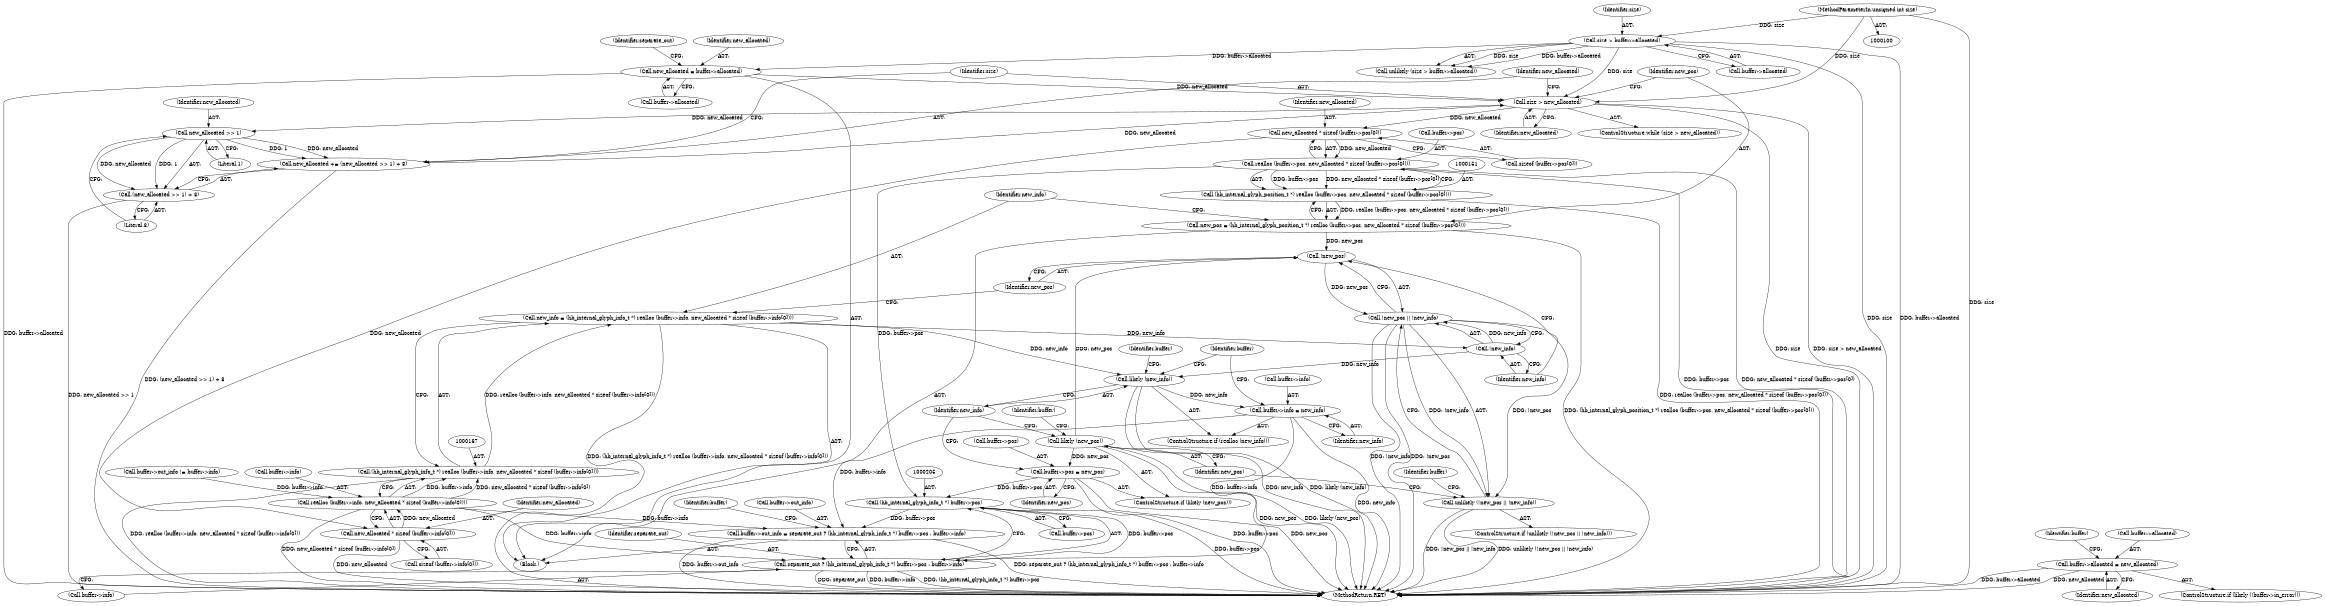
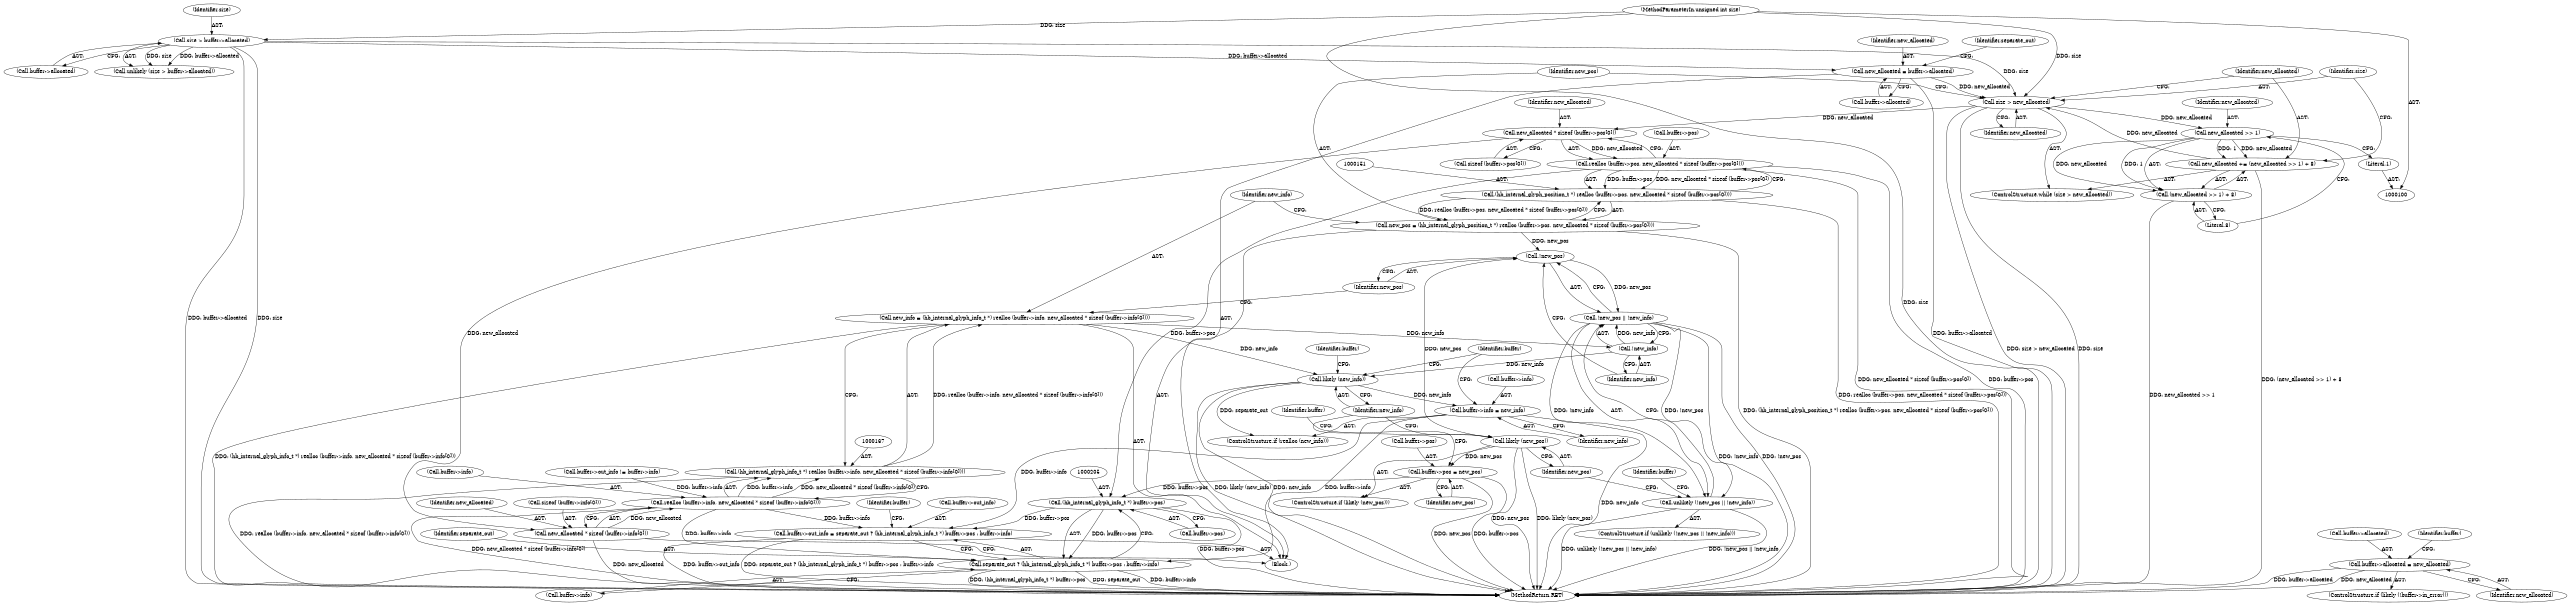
edge "(Literal,1)" -> "(Call,new_allocated >> 1)": now "(Literal,1)" -> "1000100"
edge "(Call,new_allocated += (new_allocated >> 1) + 8)" -> "(Call,(new_allocated >> 1) + 8)": label "CFG: " -> "AST: "
edge "(Call,new_allocated += (new_allocated >> 1) + 8)" -> "(ControlStructure,while (size > new_allocated))": added, label "AST:"
edge "(Call,likely (new_info))" -> "(ControlStructure,if (realloc (new_info)))": label "AST: " -> "DDG: separate_out"
edge "(Call,new_allocated * sizeof (buffer->info[0]))" -> "(Call,sizeof (buffer->info[0]))": now "(Call,new_allocated * sizeof (buffer->info[0]))" -> "(Block,)"
